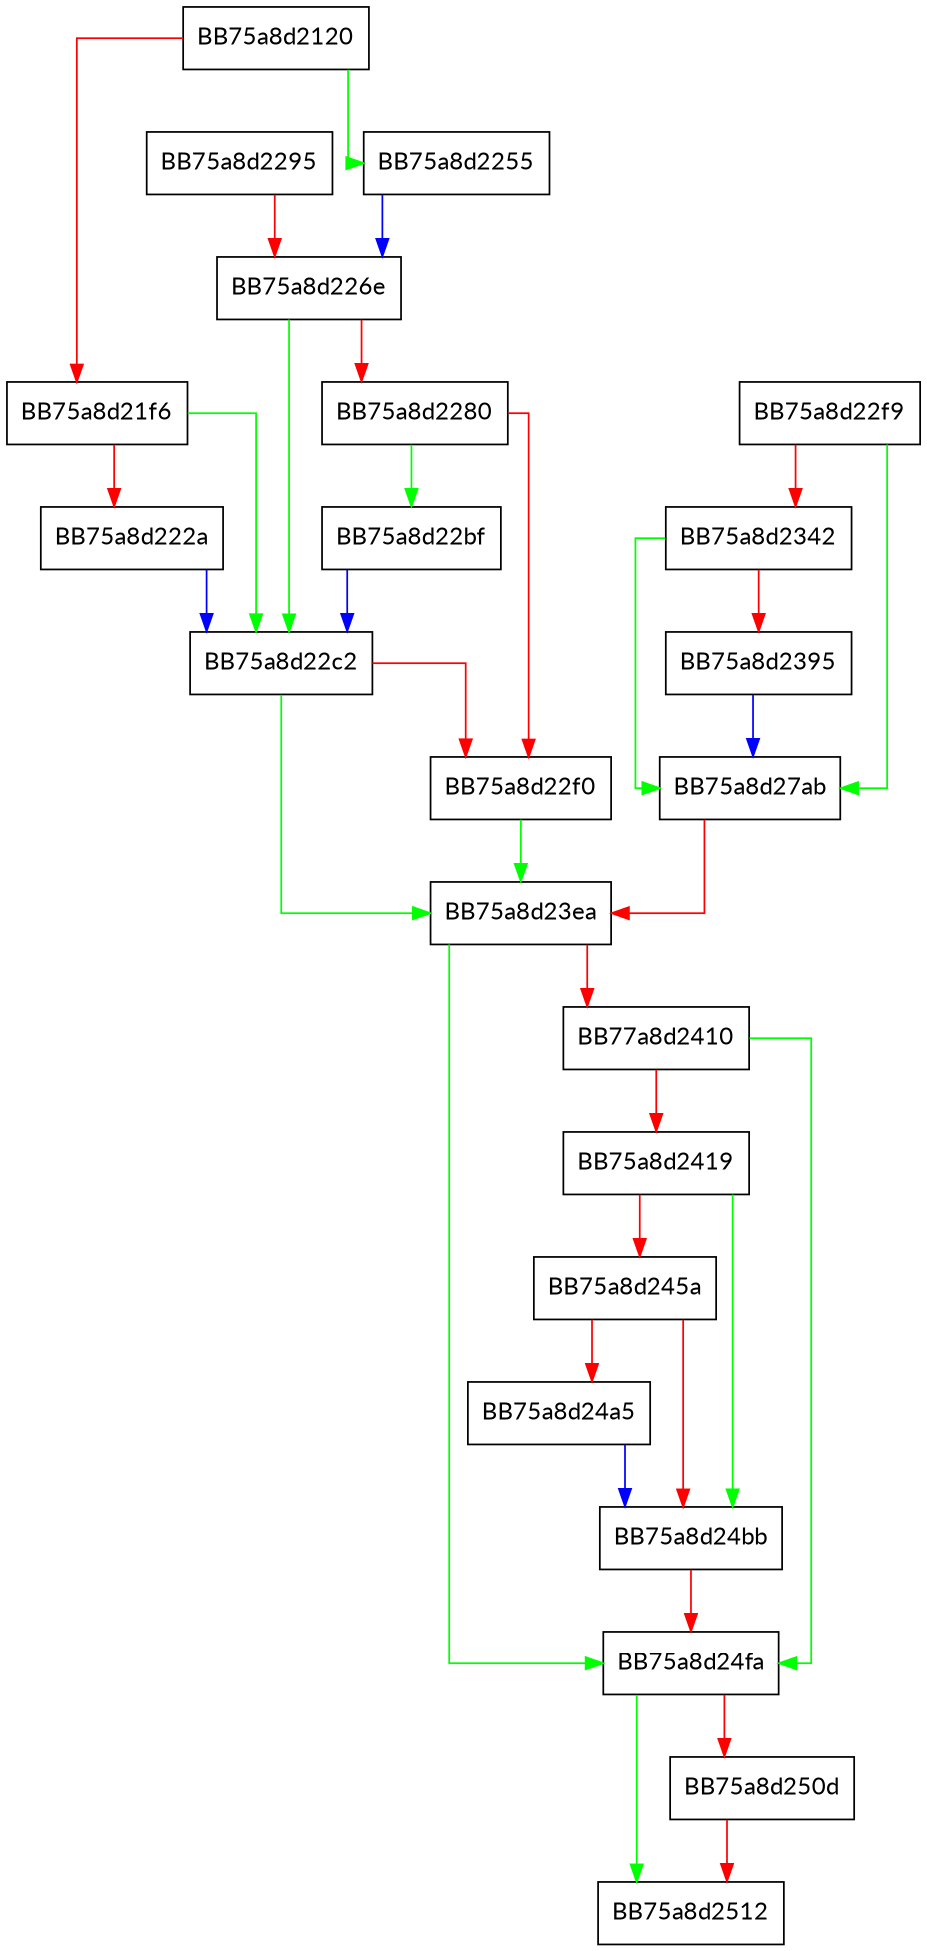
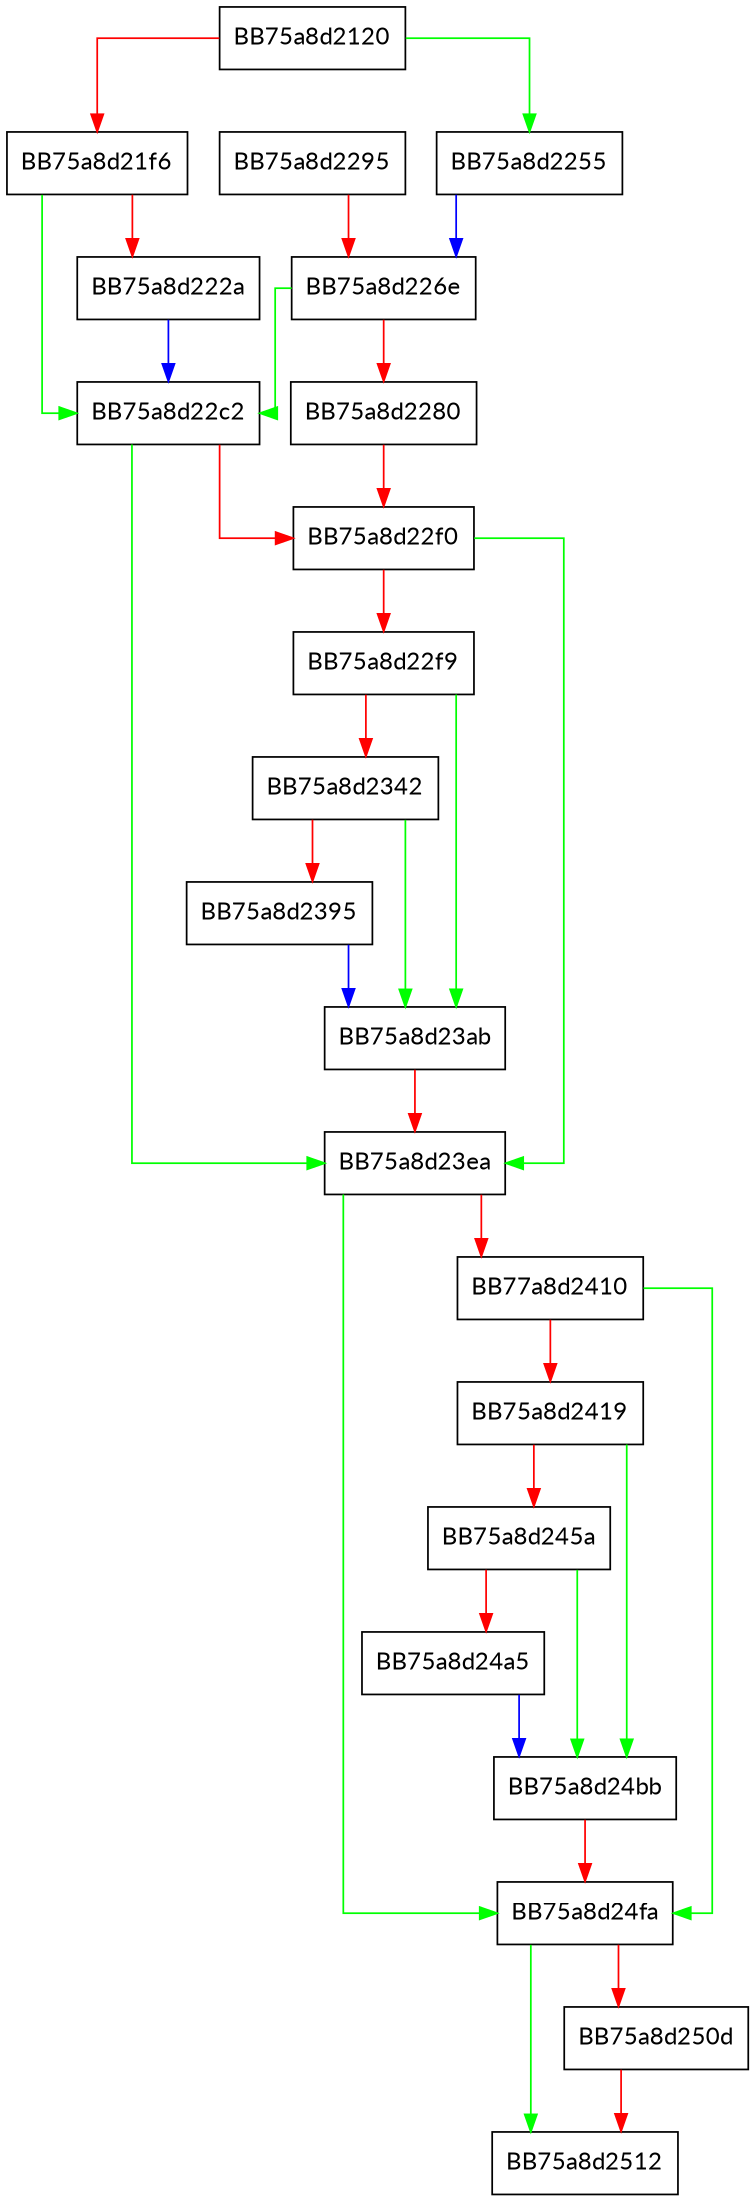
node "BB75a8d22bf": removed
edge "BB75a8d22f0" -> "BB75a8d22f9": added
node "BB75a8d27ab": label "BB75a8d27ab" -> "BB75a8d23ab"
edge "BB75a8d245a" -> "BB75a8d24bb": color red -> green
